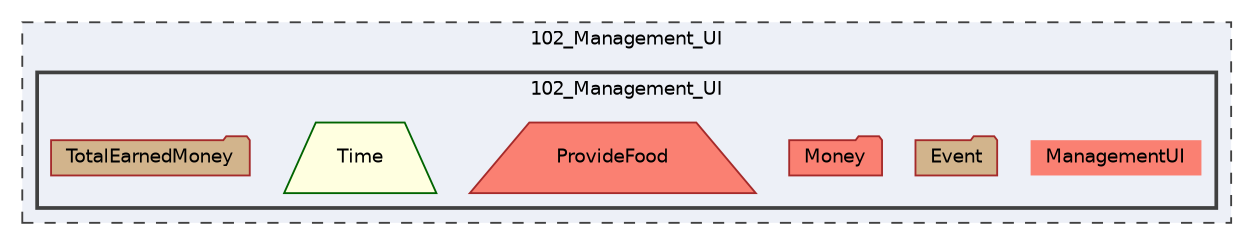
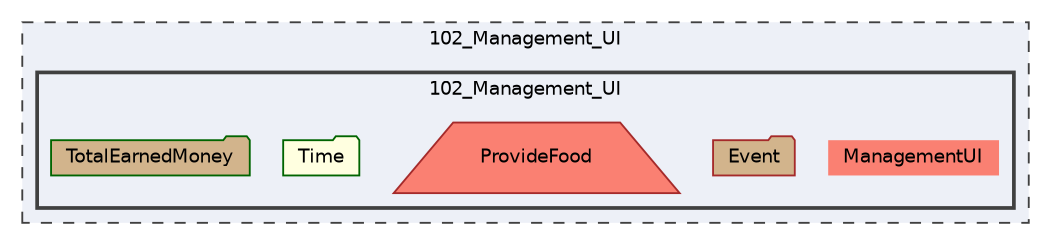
node "TotalEarnedMoney": color brown -> darkgreen
node "Time": shape trapezium -> folder
node "Money": removed
